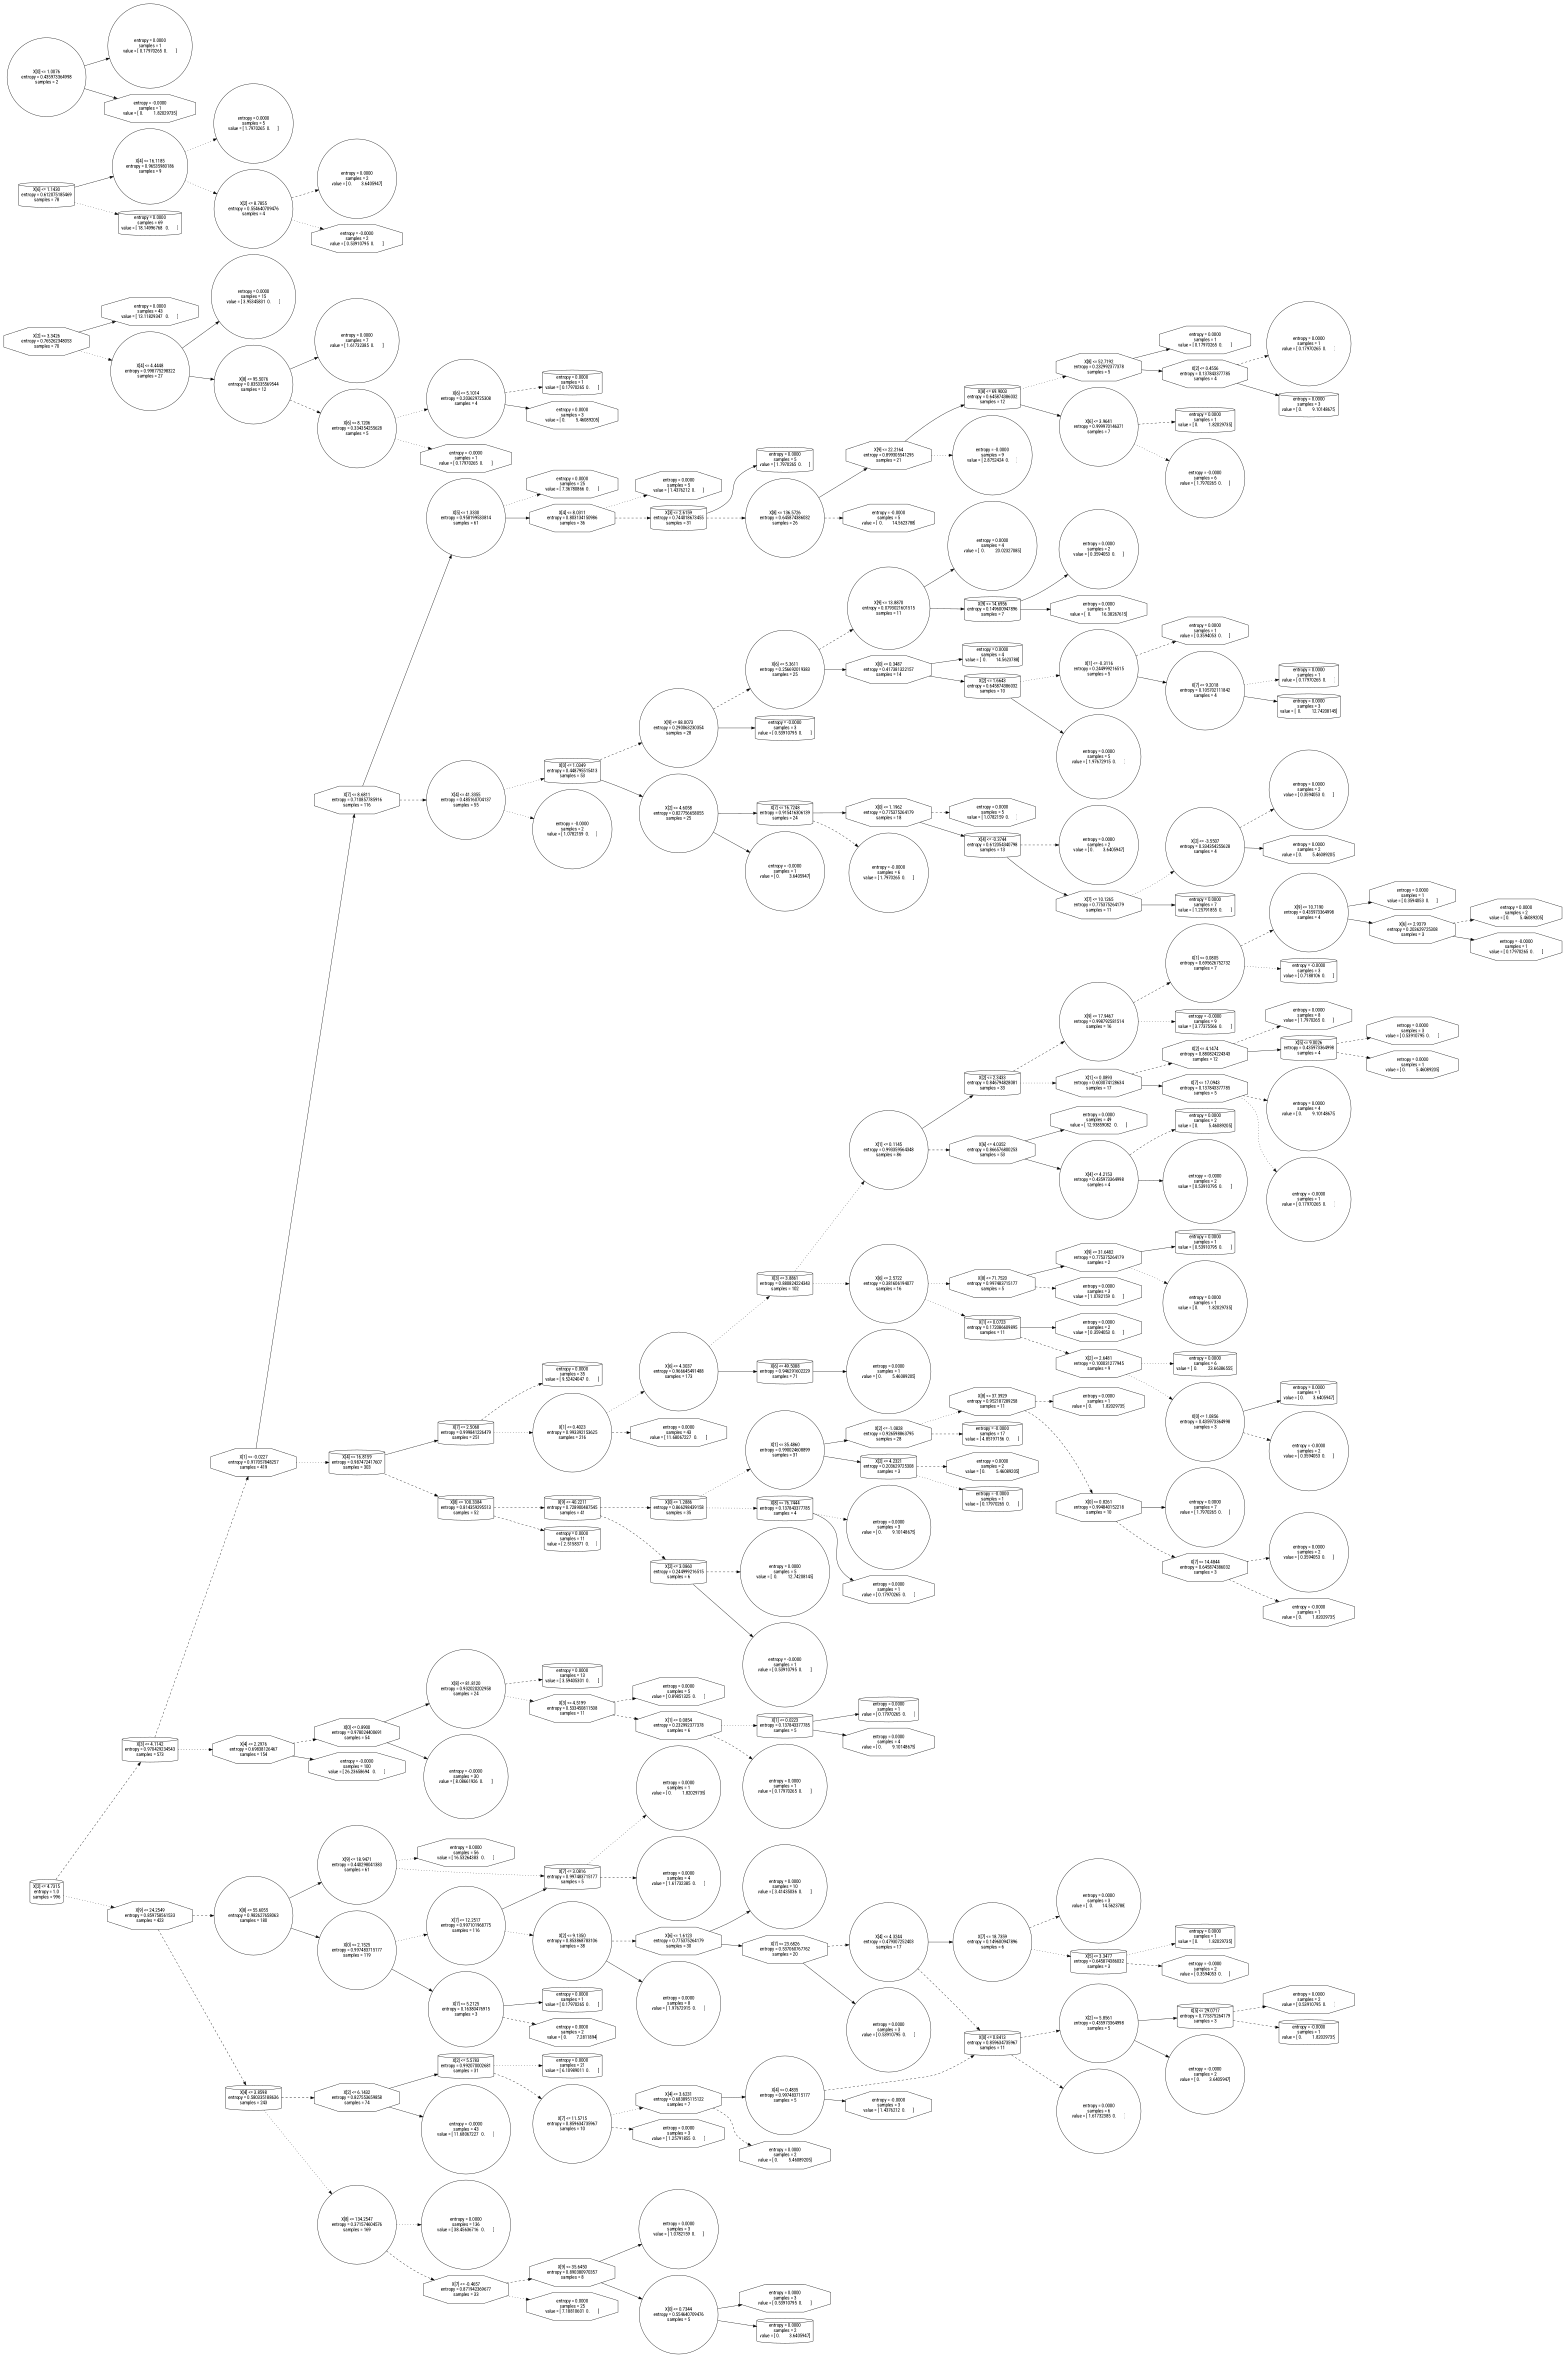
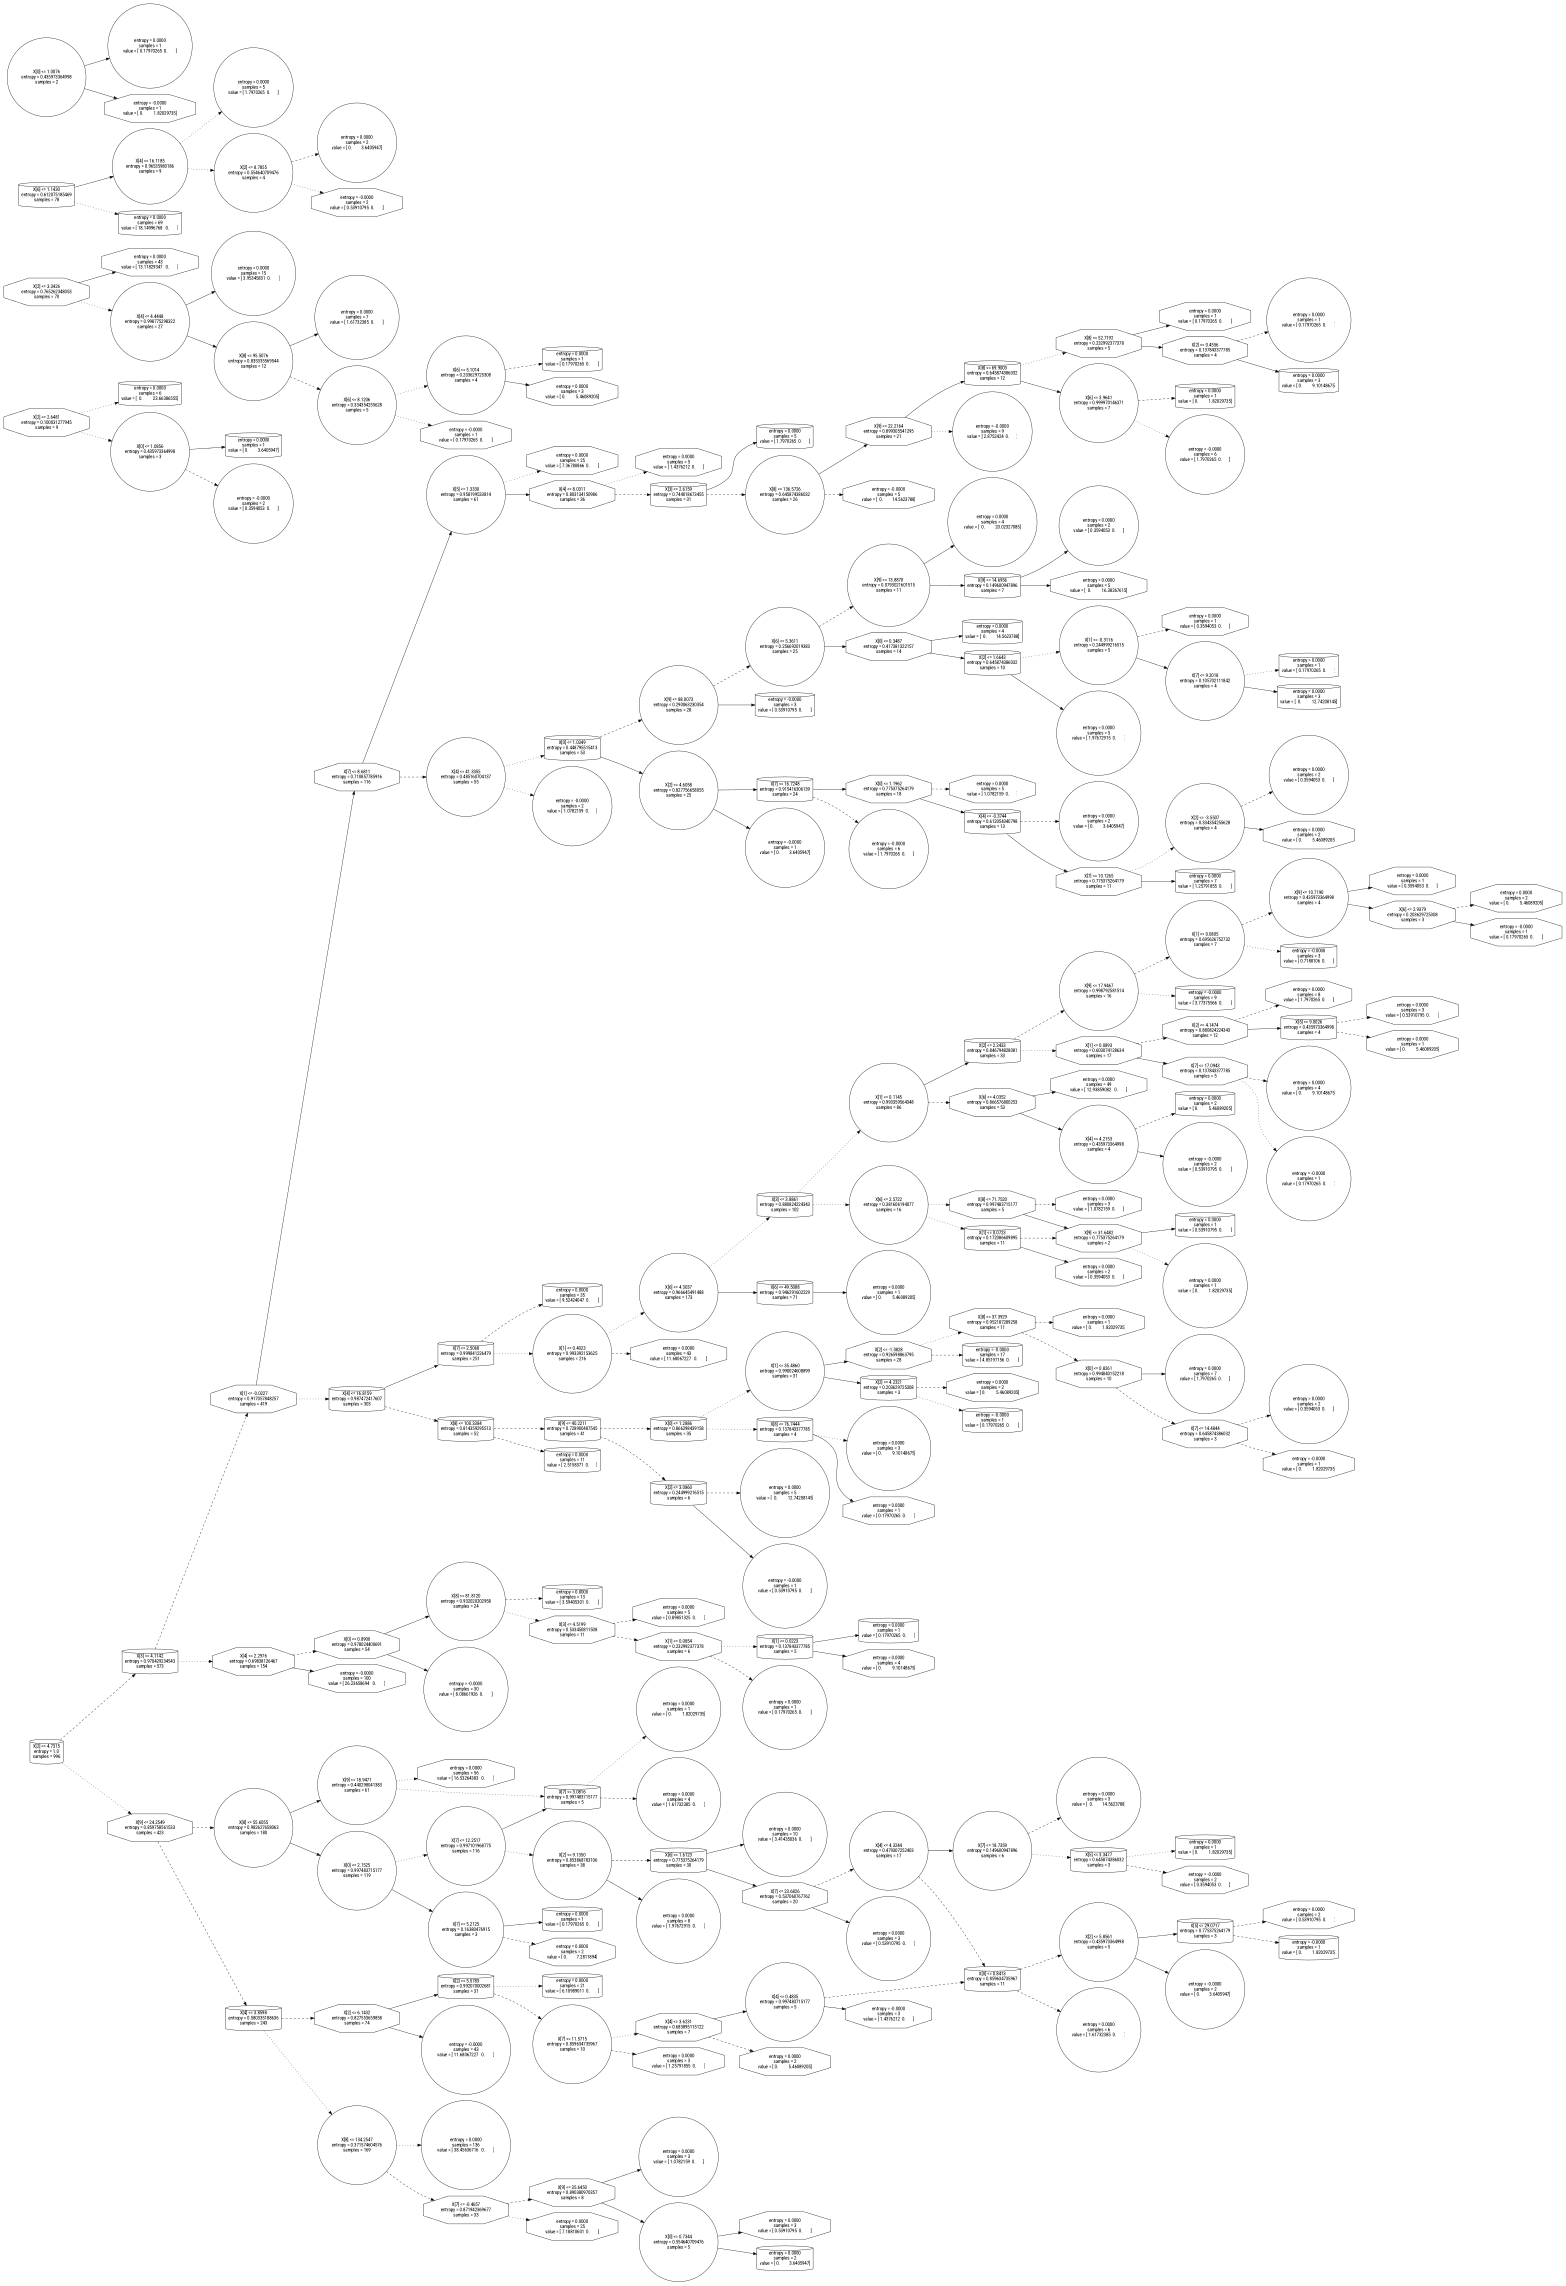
edge "X[1] <= 0.0723 entropy = 0.172086609895 samples = 11" -> "X[2] <= 2.6481 entropy = 0.100031277945 samples = 9": now "X[1] <= 0.0723 entropy = 0.172086609895 samples = 11" -> "X[9] <= 31.6482 entropy = 0.775375264179 samples = 2"
node "X[6] <= 1.6123 entropy = 0.775375264179 samples = 30": shape octagon -> cylinder
